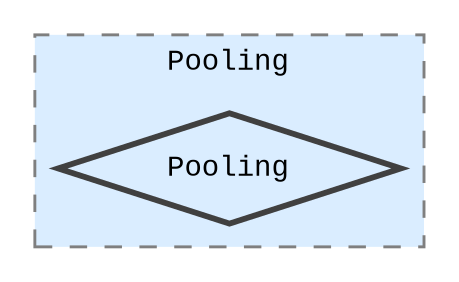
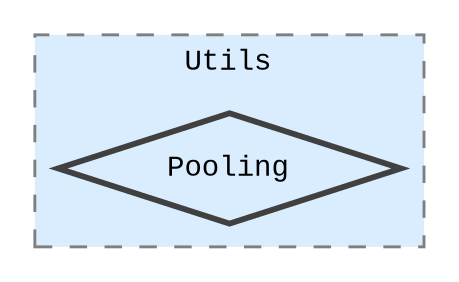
cluster "Pooling": label "Pooling" -> "Utils"
